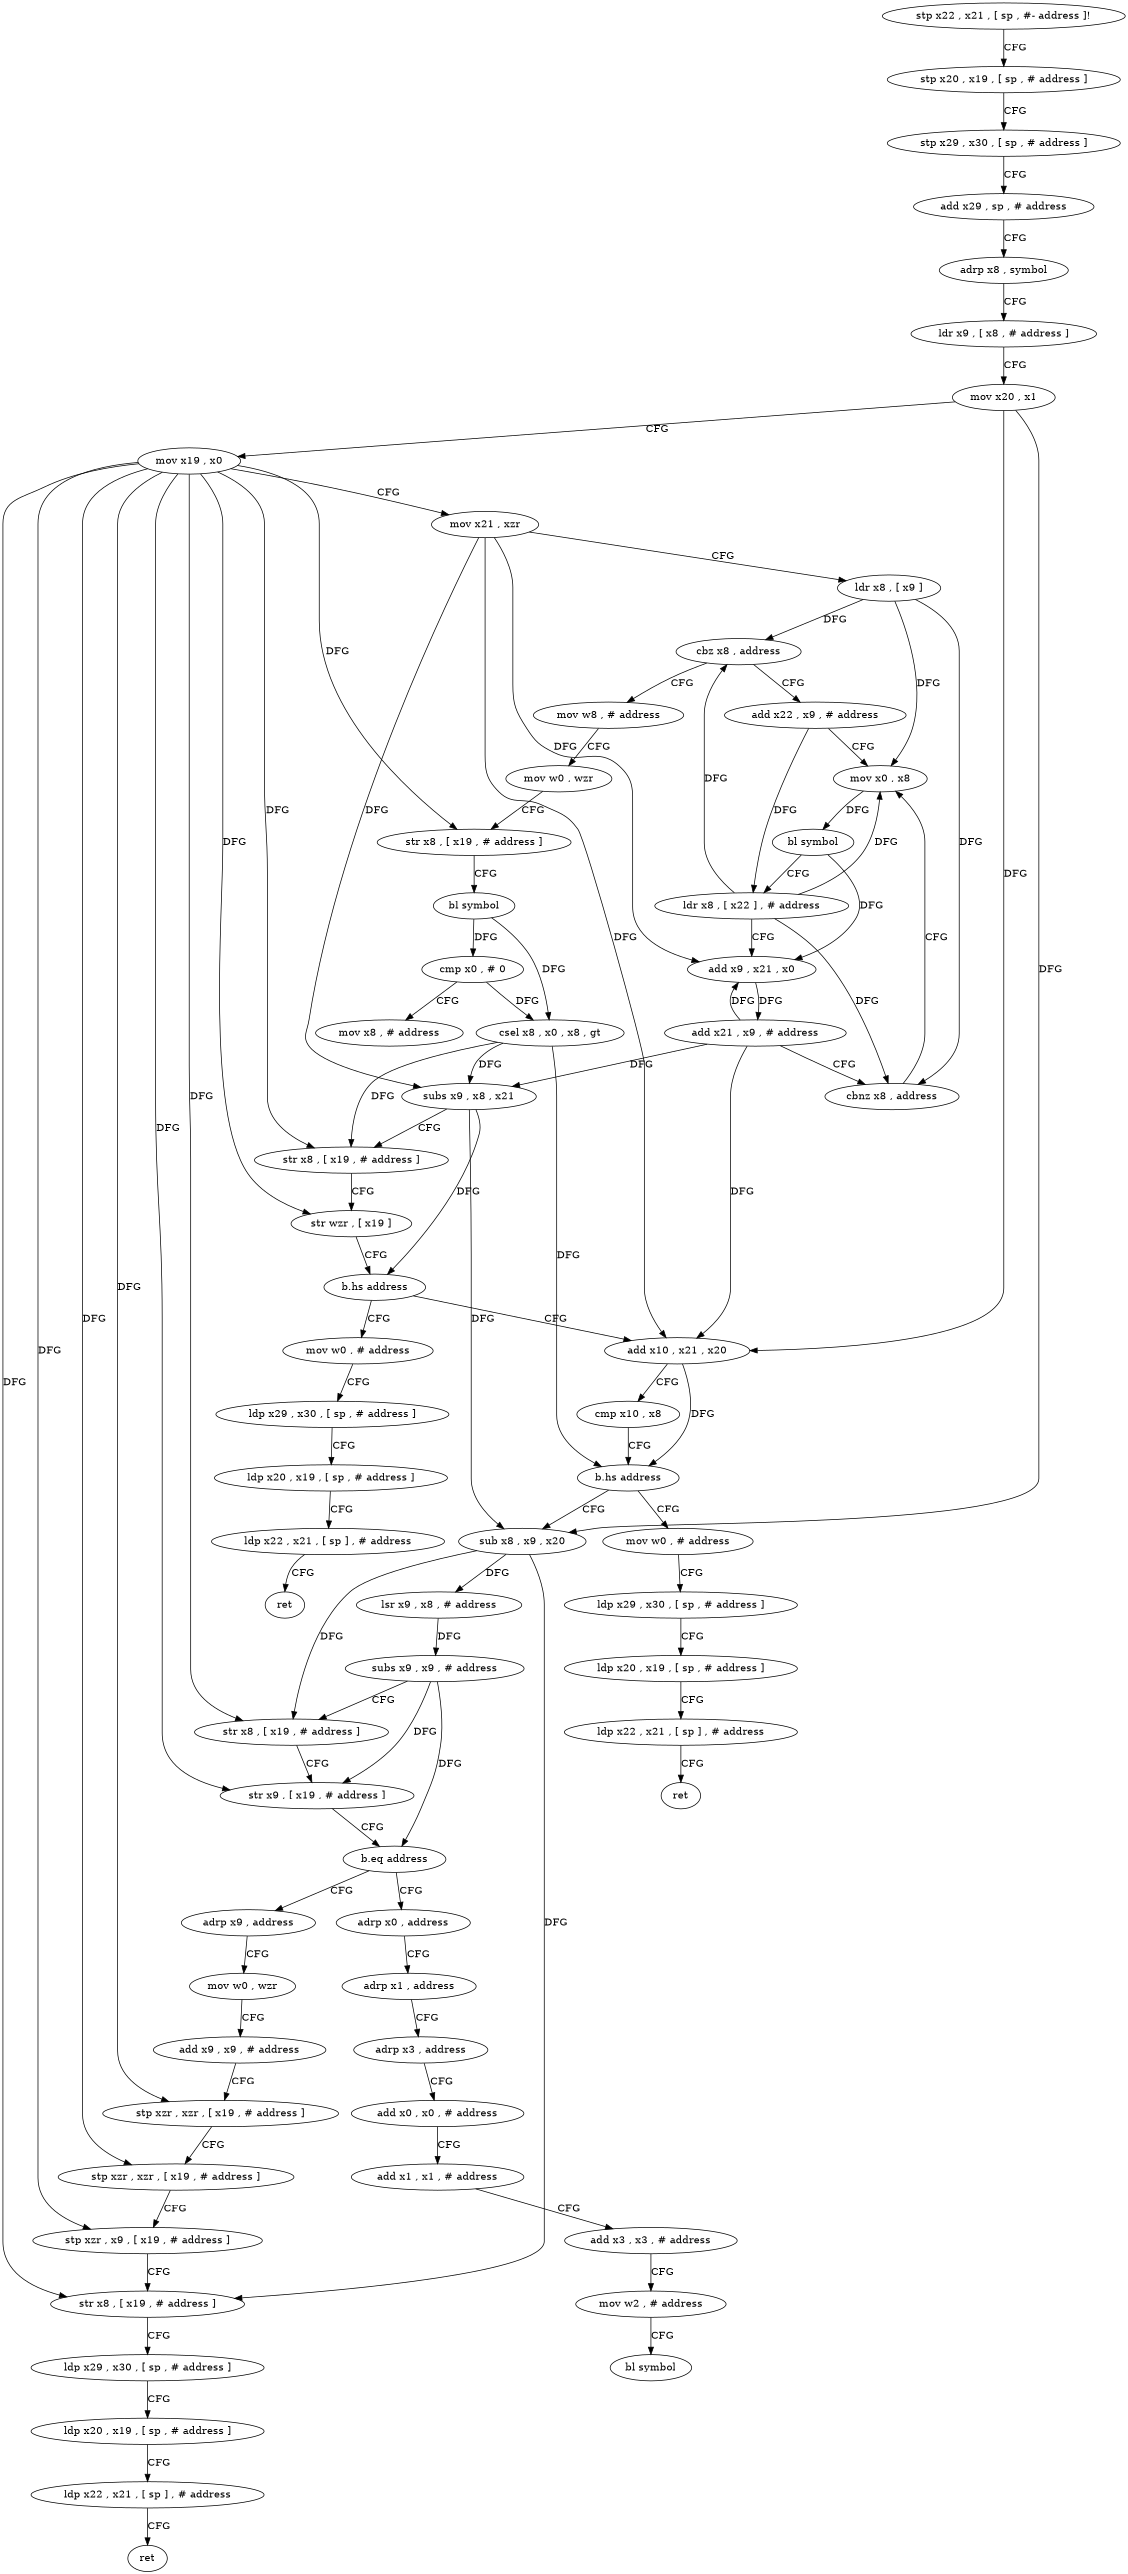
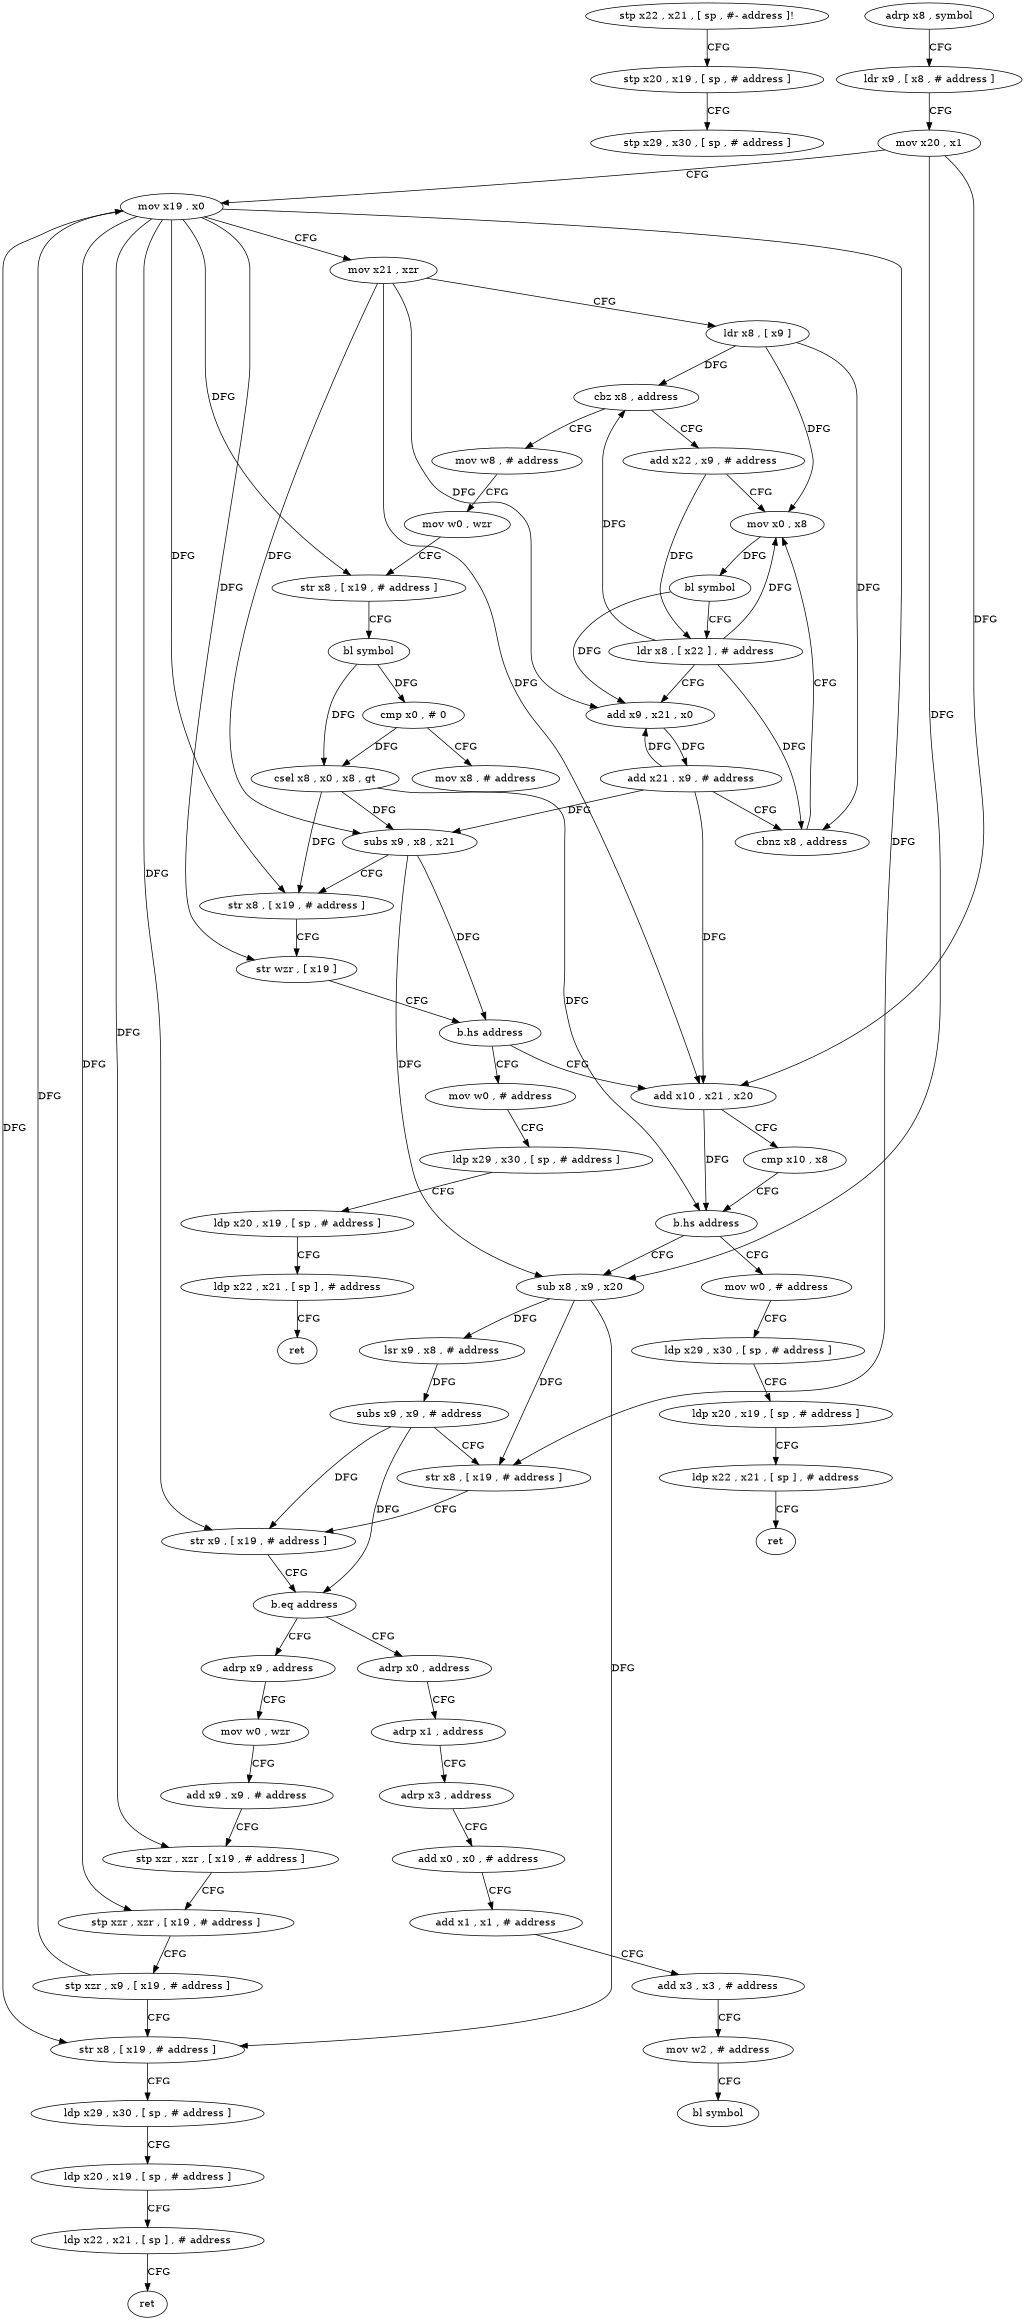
node "add x29 , sp , # address": removed
edge "mov x19 , x0" -> "stp xzr , x9 , [ x19 , # address ]": reversed
